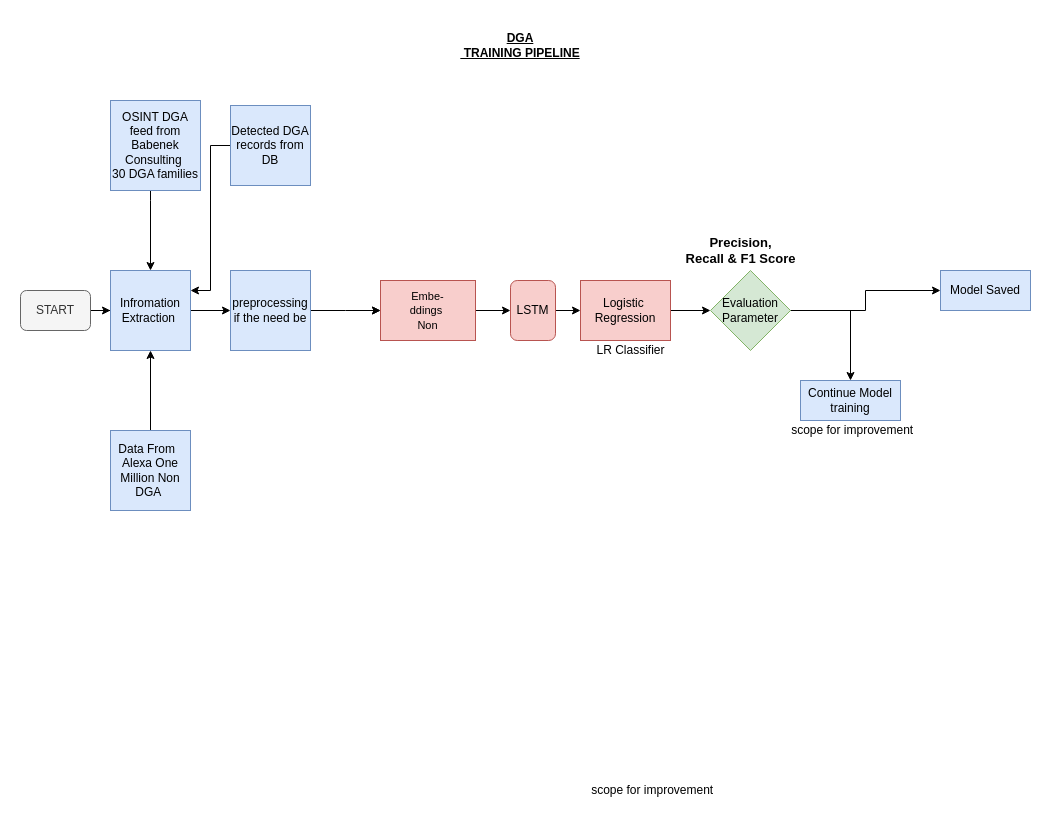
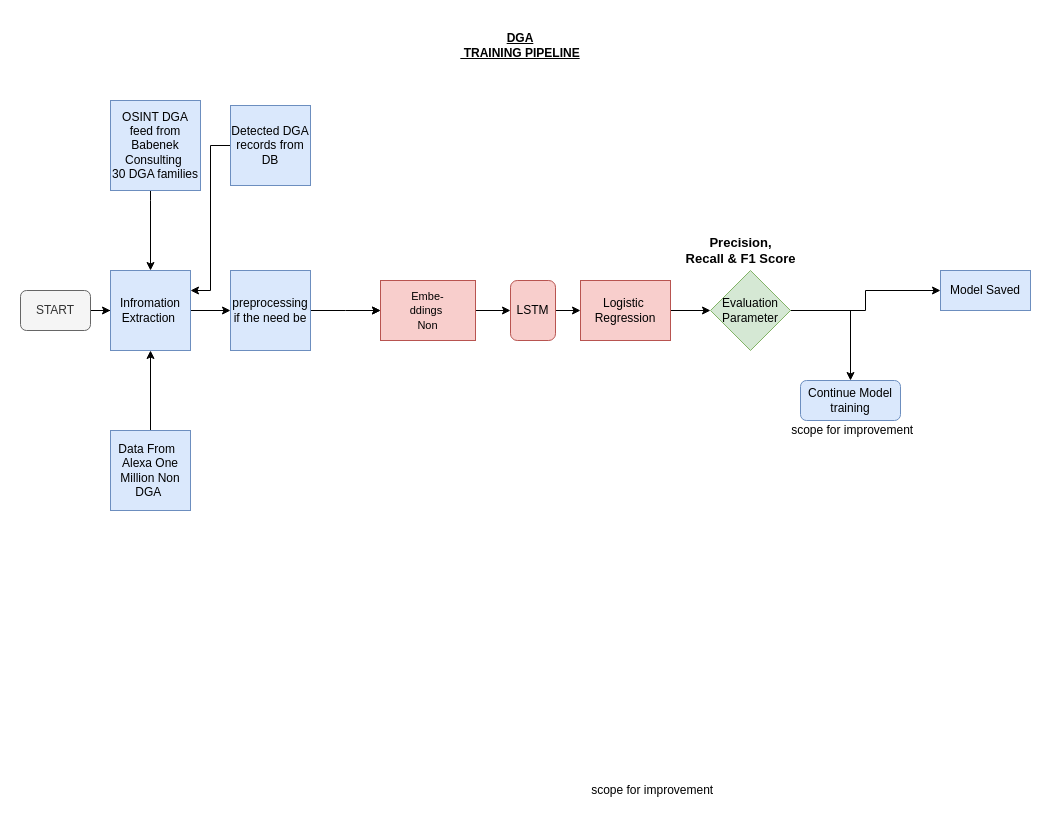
node "LR Classifier": removed
node "Continue Model training": shape rectangle -> rounded rectangle
